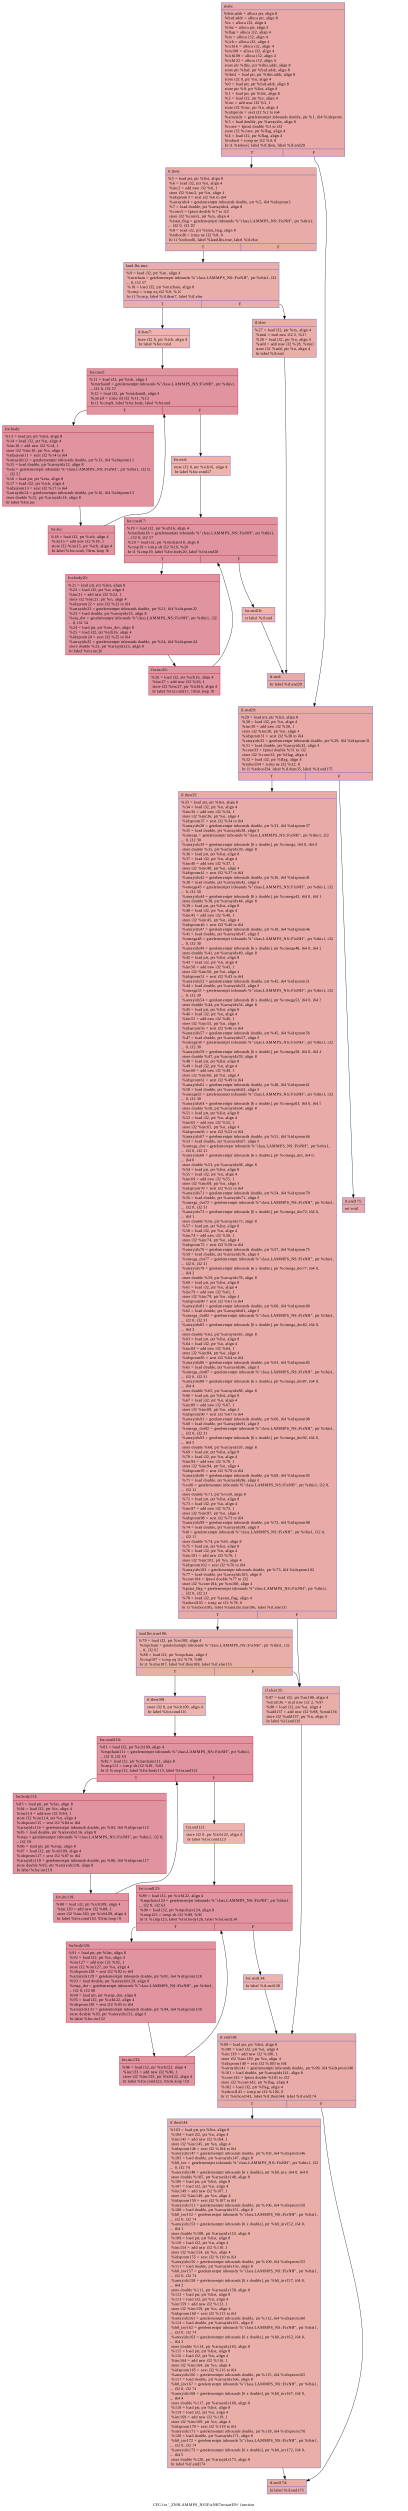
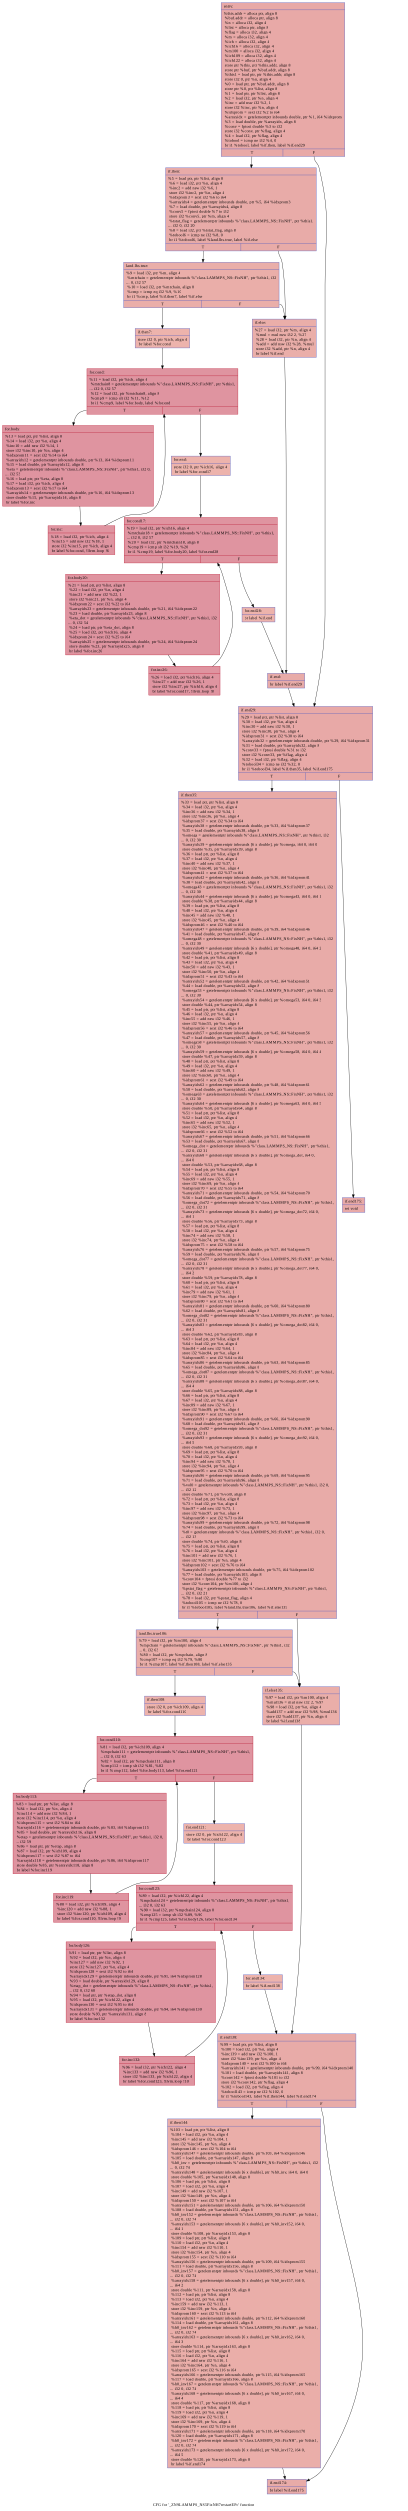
edge "if.then:" -> "if.else:": added
edge "if.end:" -> "if.end29:": added
